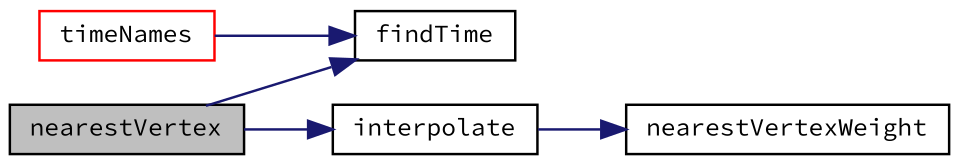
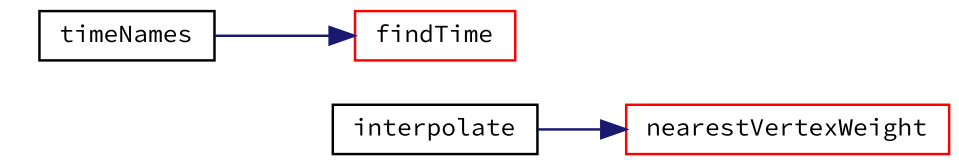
node "timeNames": color red -> black
node "findTime": color black -> red
node "nearestVertex": removed
node "nearestVertexWeight": color black -> red
